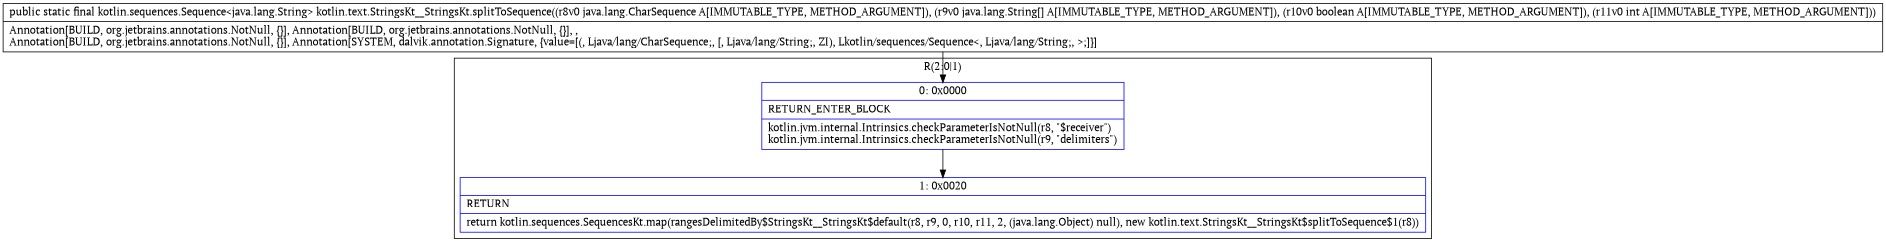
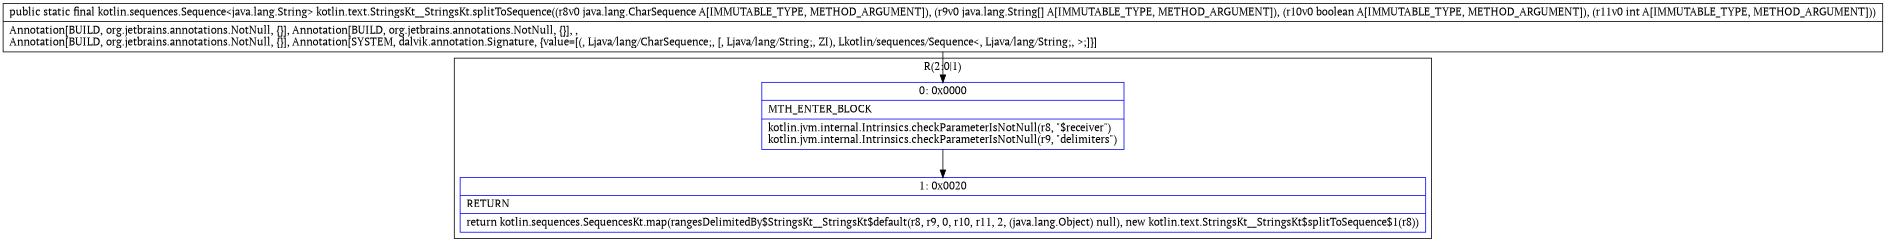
node "0: 0x0000": text "RETURN_ENTER_BLOCK" -> "MTH_ENTER_BLOCK"
